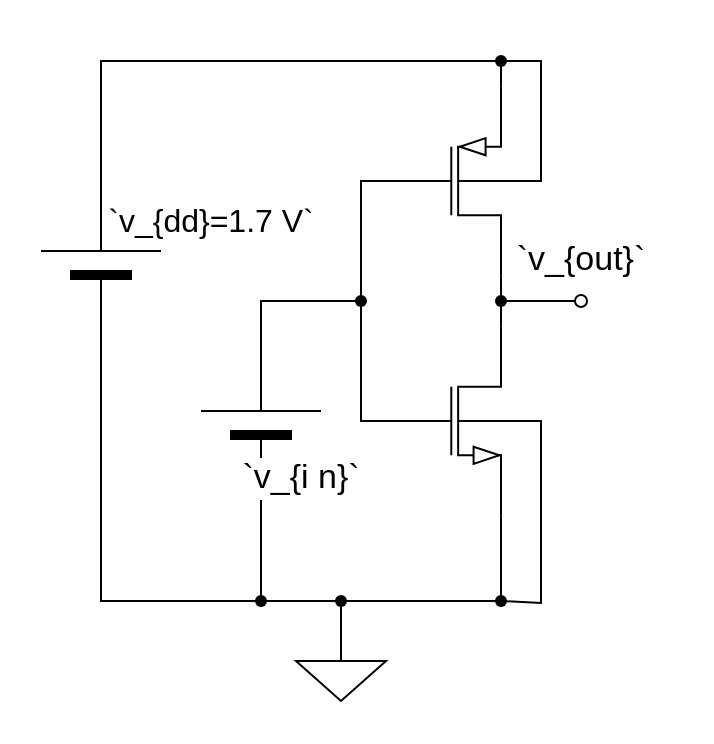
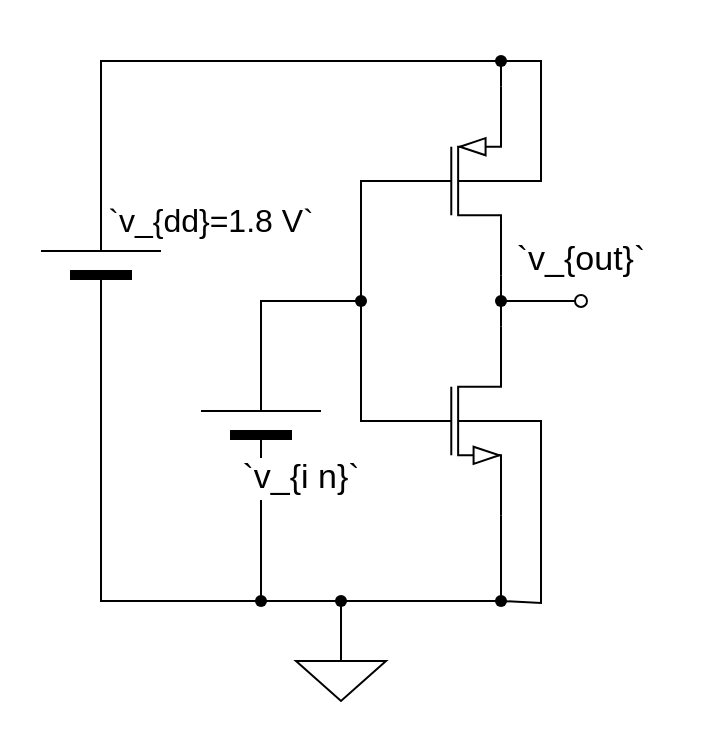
node "`v_{dd}=1.7 V`": label "`v_{dd}=1.7 V`" -> "`v_{dd}=1.8 V`"
